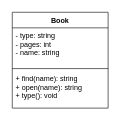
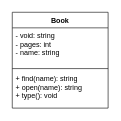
node "- type: string - pages: int - name: string": label "- type: string - pages: int - name: string" -> "- void: string - pages: int - name: string"
